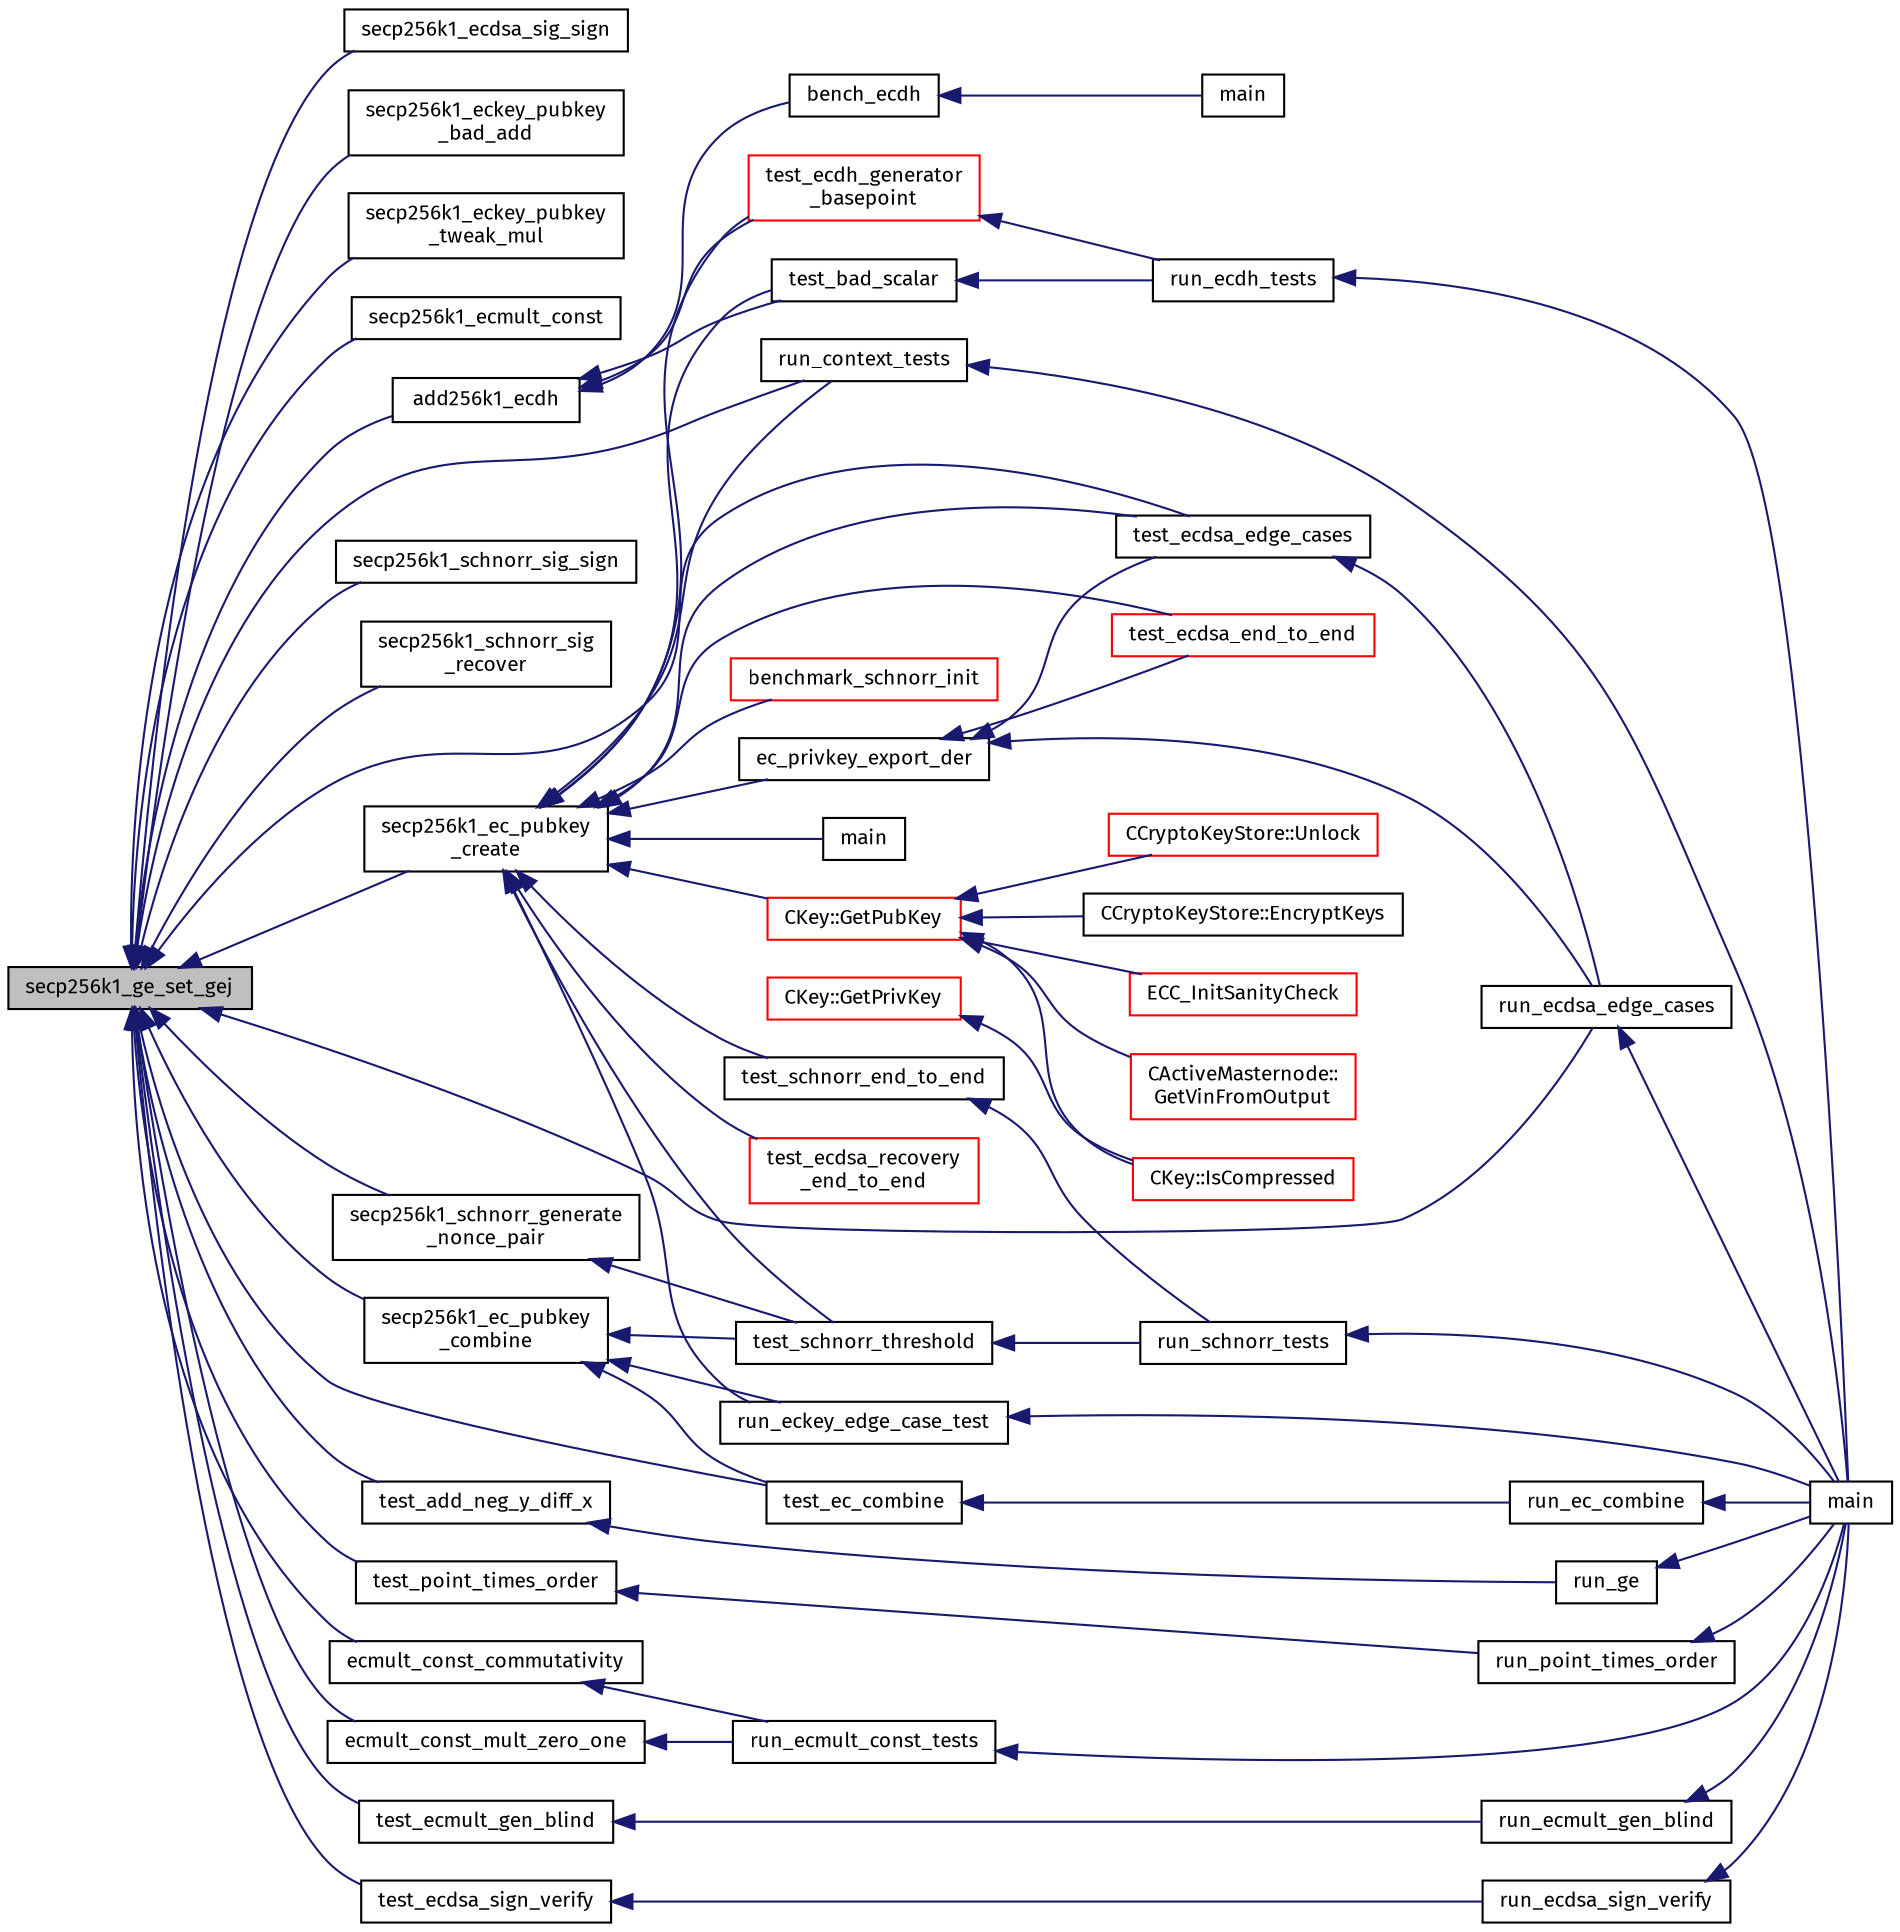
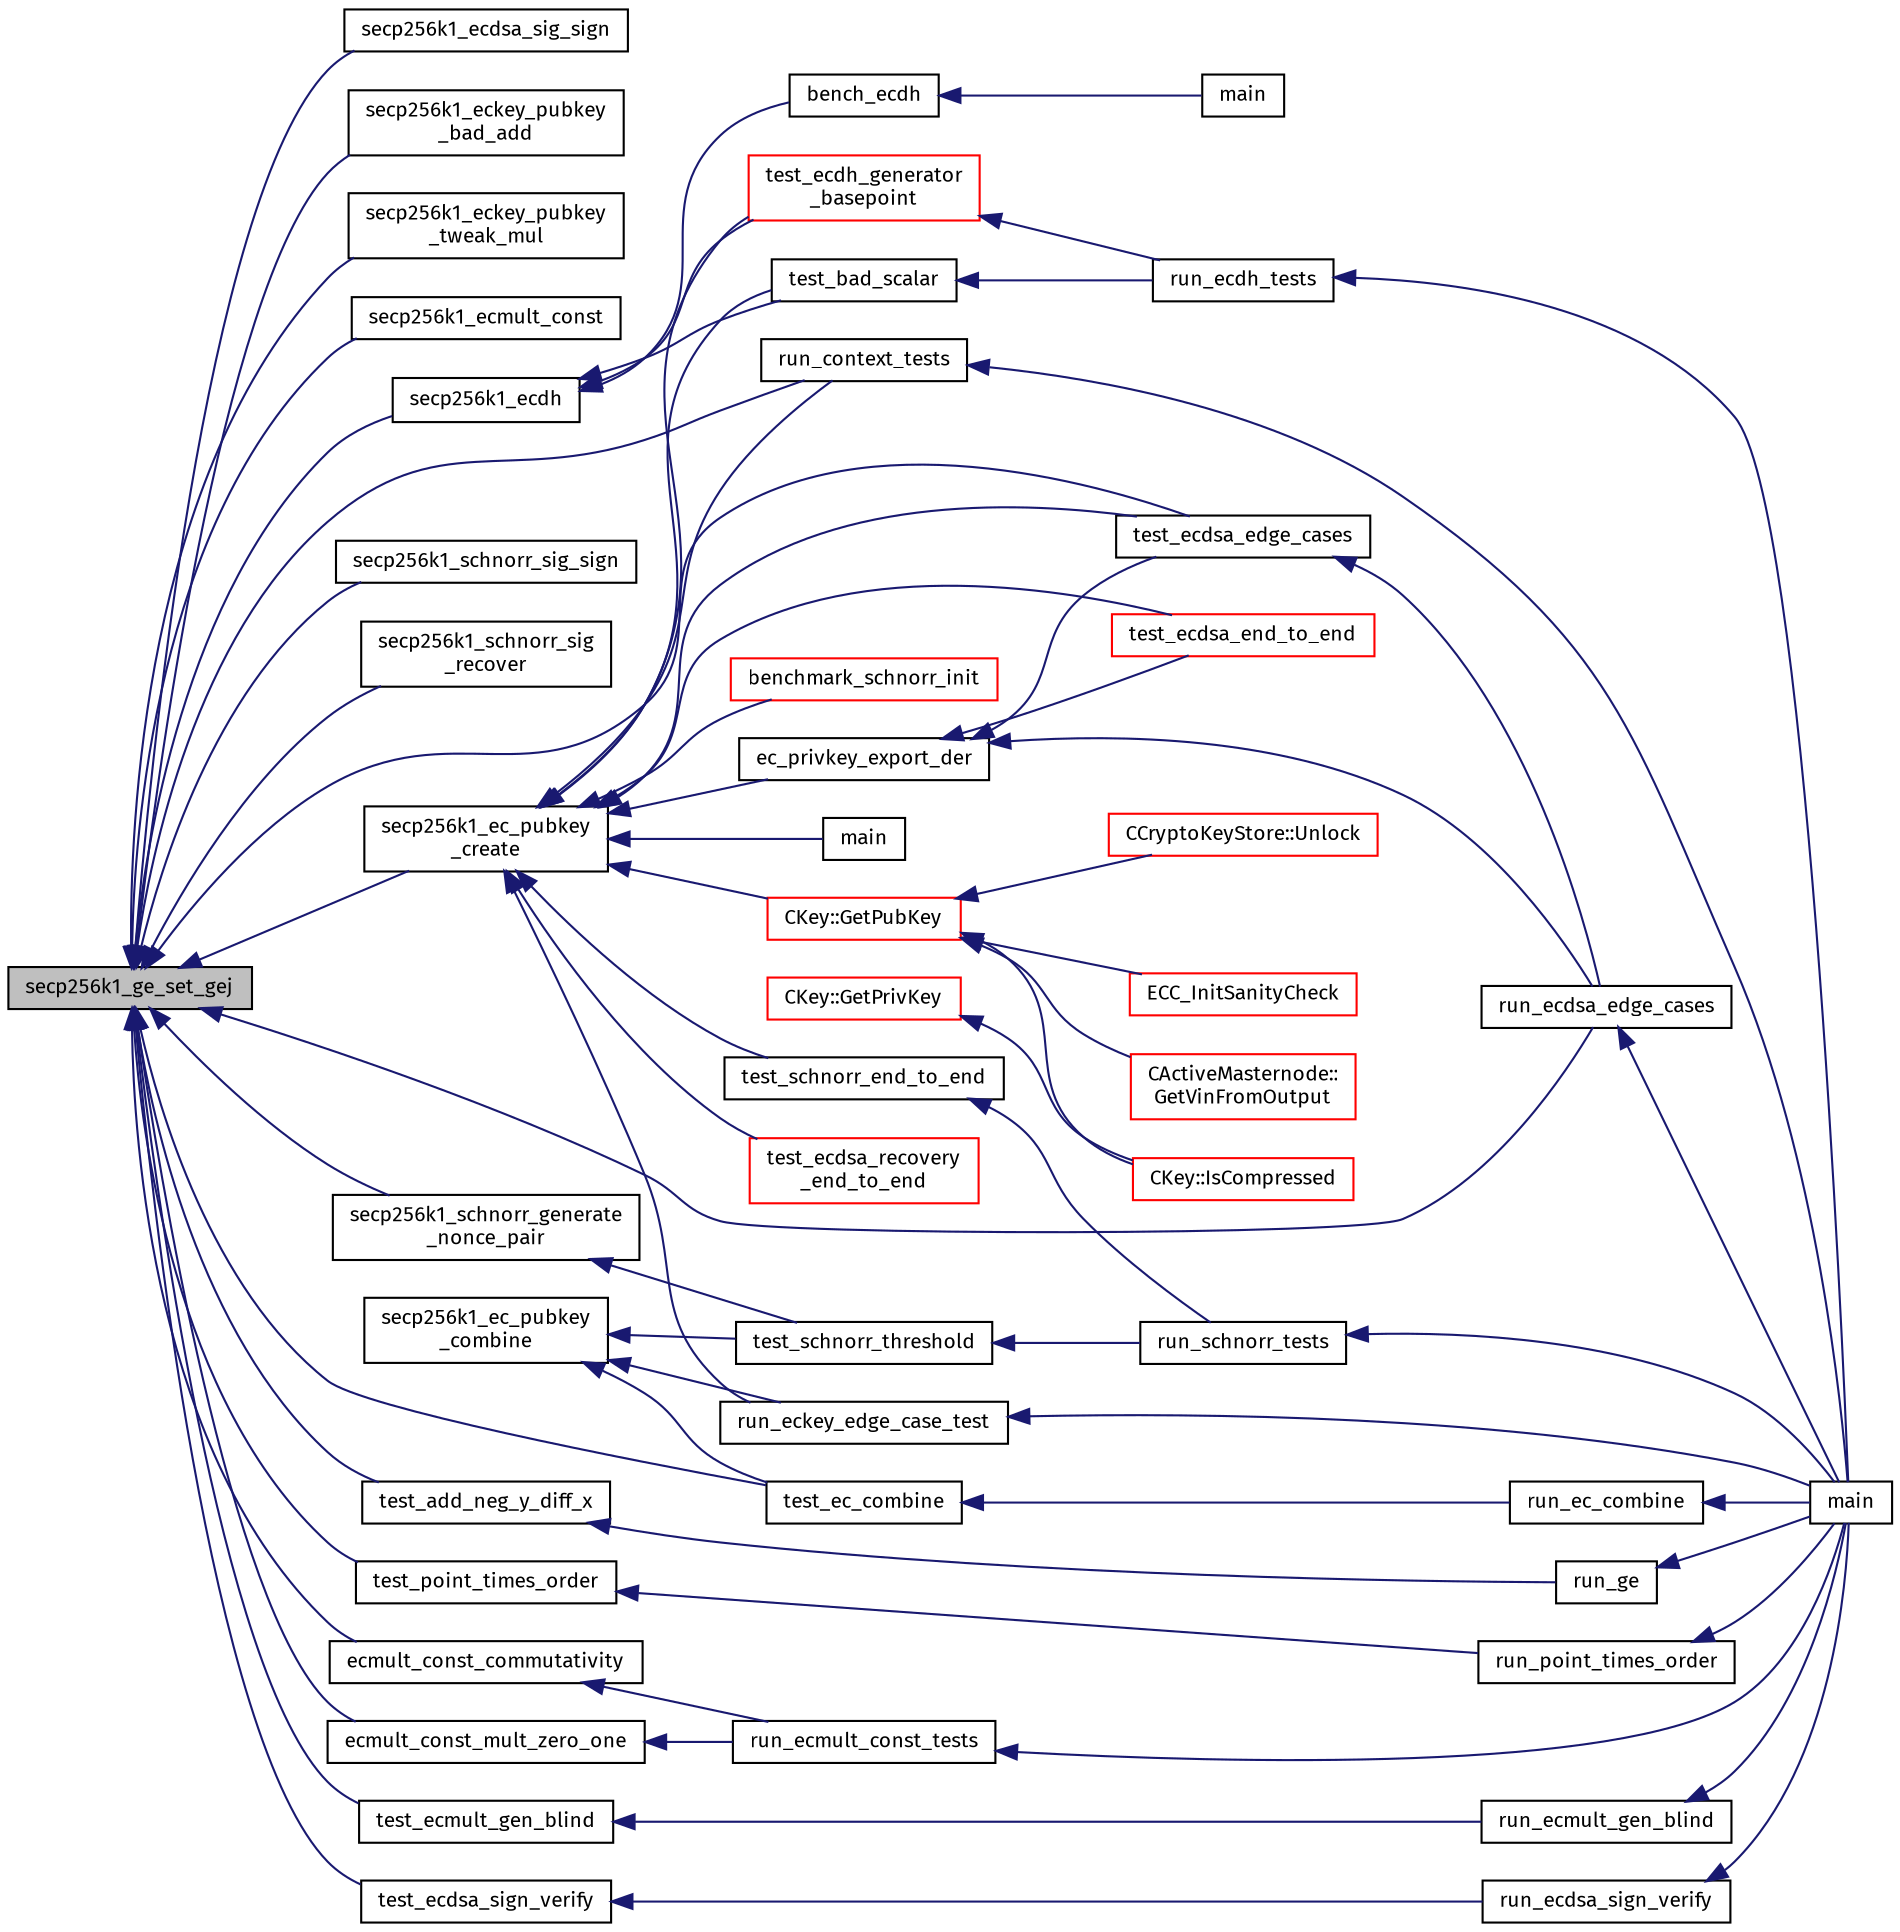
node "add256k1_ecdh": label "add256k1_ecdh" -> "secp256k1_ecdh"
node "CCryptoKeyStore::EncryptKeys": removed
edge "test_schnorr_threshold" -> "secp256k1_ec_pubkey _create": removed
edge "secp256k1_ec_pubkey _combine" -> "secp256k1_ge_set_gej": removed
